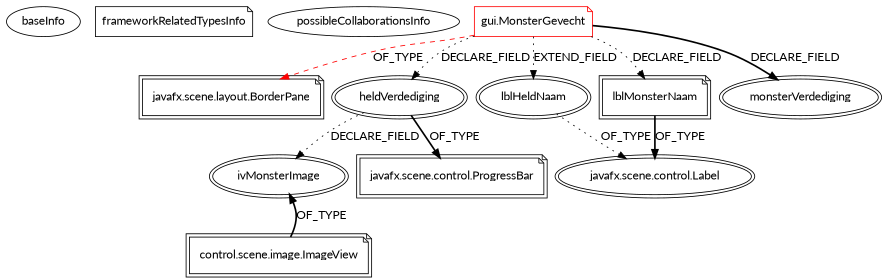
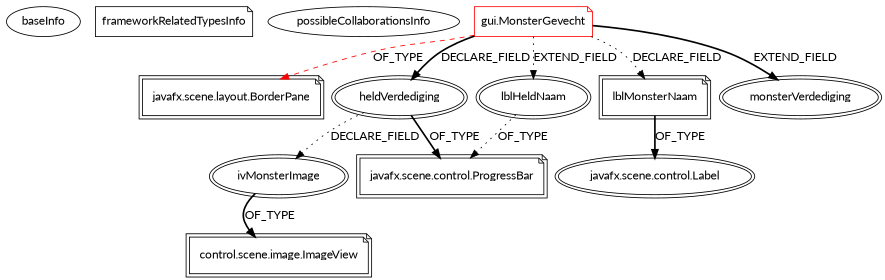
edge "gui.MonsterGevecht" -> "heldVerdediging": style dotted -> bold
edge "gui.MonsterGevecht" -> "monsterVerdediging": label "DECLARE_FIELD" -> "EXTEND_FIELD"
edge "lblHeldNaam" -> "javafx.scene.control.Label": now "lblHeldNaam" -> "javafx.scene.control.ProgressBar"
edge "control.scene.image.ImageView" -> "ivMonsterImage": reversed
